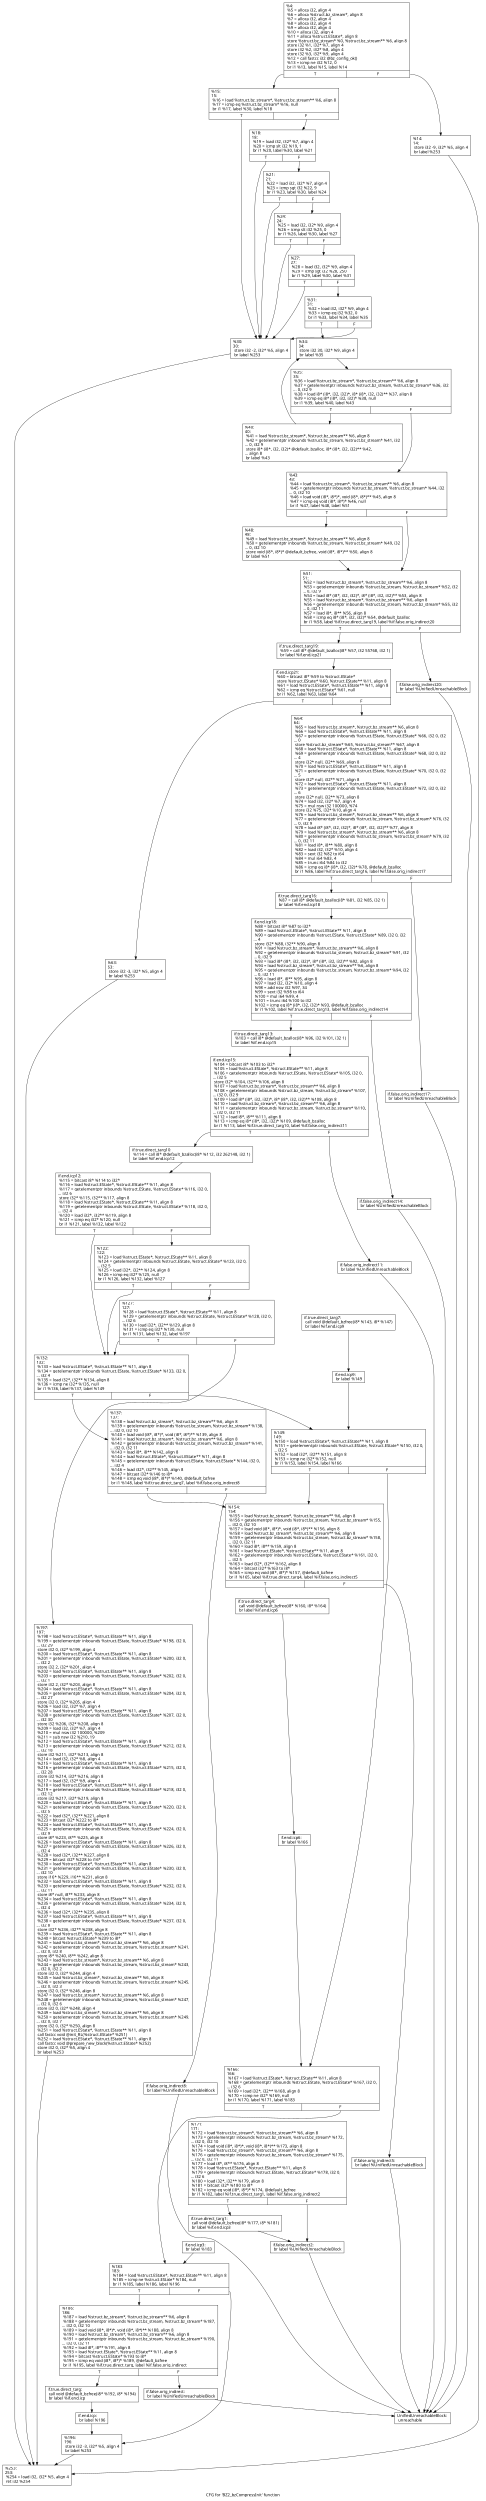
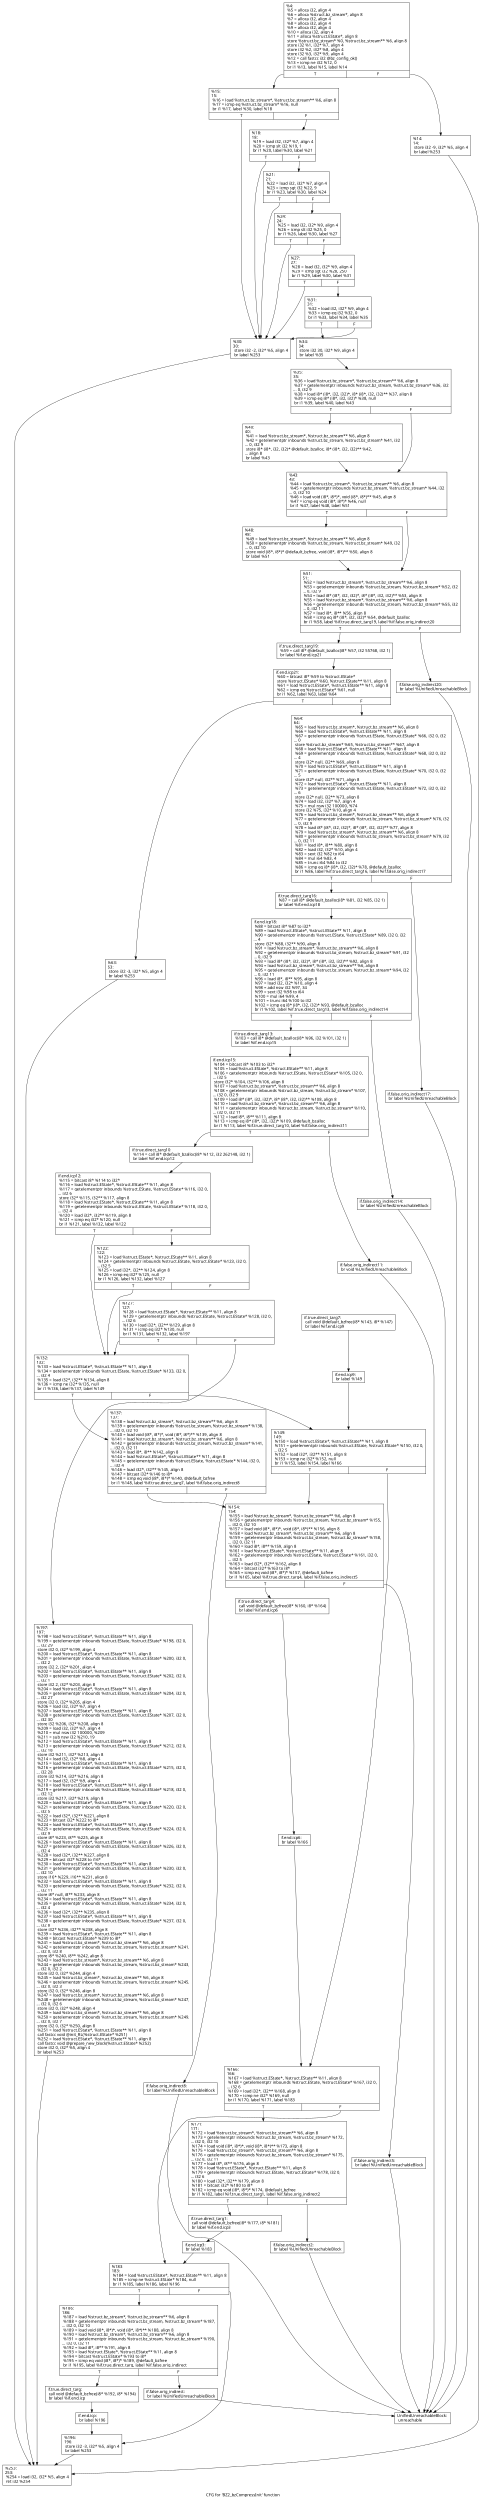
edge "%40:" -> "%34:": now "%40:" -> "%43:"
node "if.false.orig_indirect11:": text "br label %UnifiedUnreachableBlock" -> "br void %UnifiedUnreachableBlock"
edge "%122:" -> "%127:": removed
edge "%166:" -> "%171:": added
edge "if.true.direct_targ1:" -> "if.false.orig_indirect2:": now "if.true.direct_targ1:" -> "if.end.icp3:"
